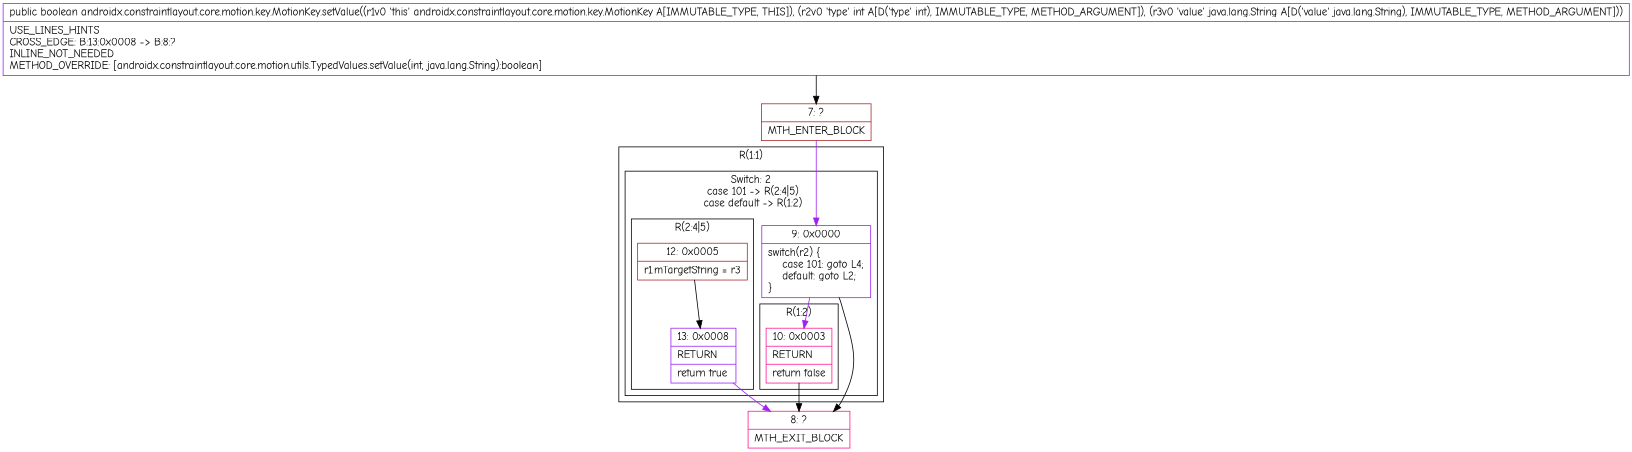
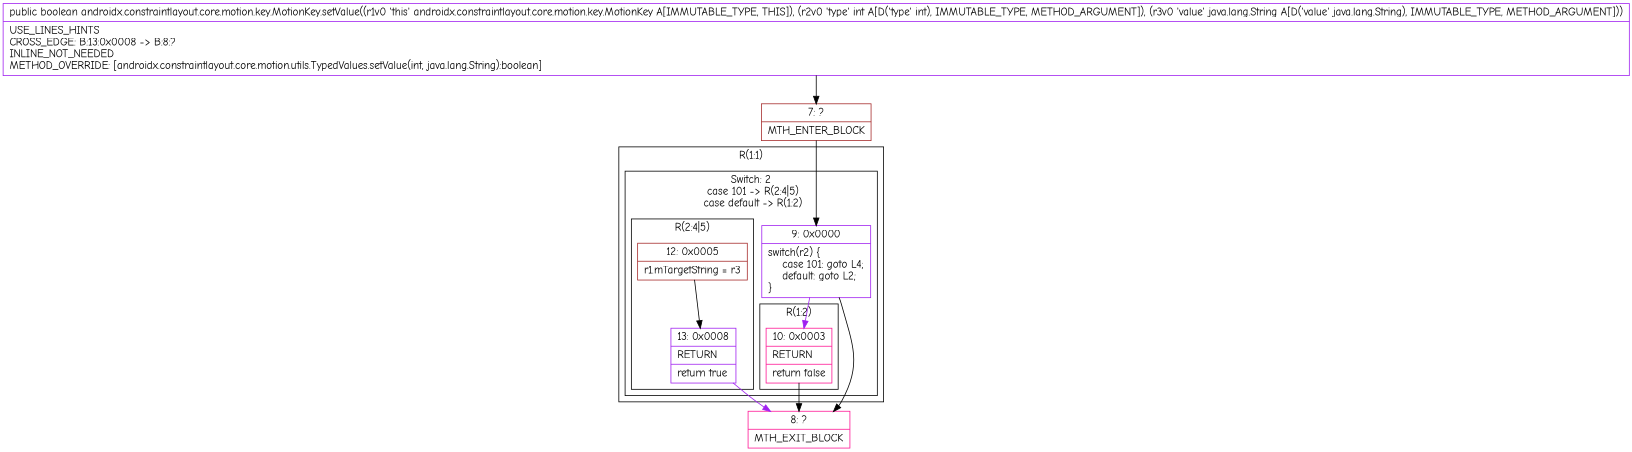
edge "7: ?" -> "9: 0x0000": color purple -> black
